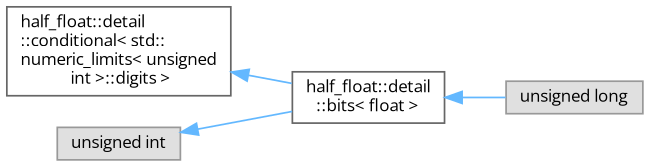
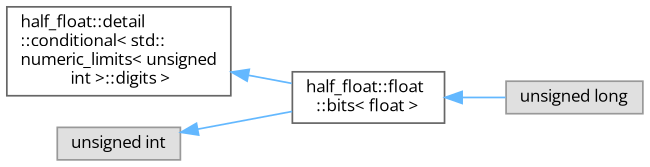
node "half_float::detail ::bits< float >": label "half_float::detail ::bits< float >" -> "half_float::float ::bits< float >"
